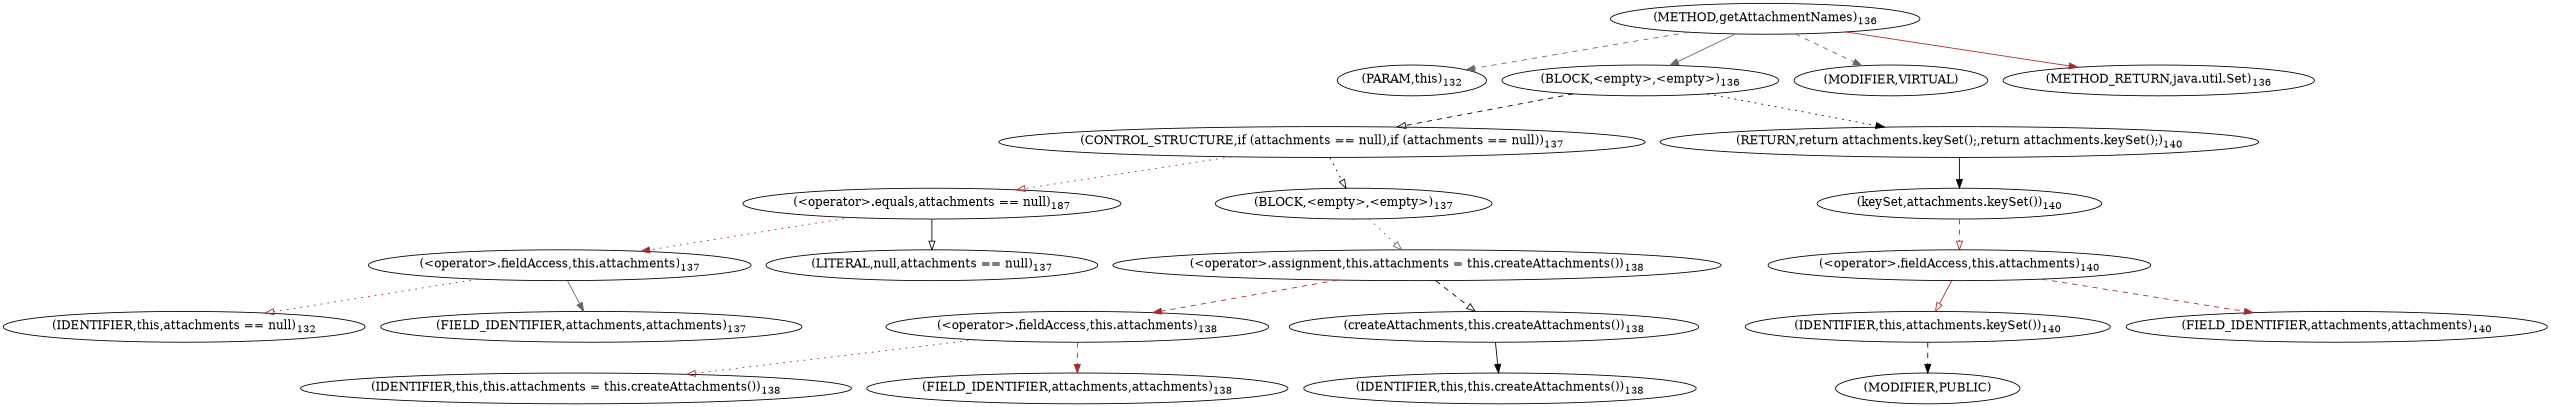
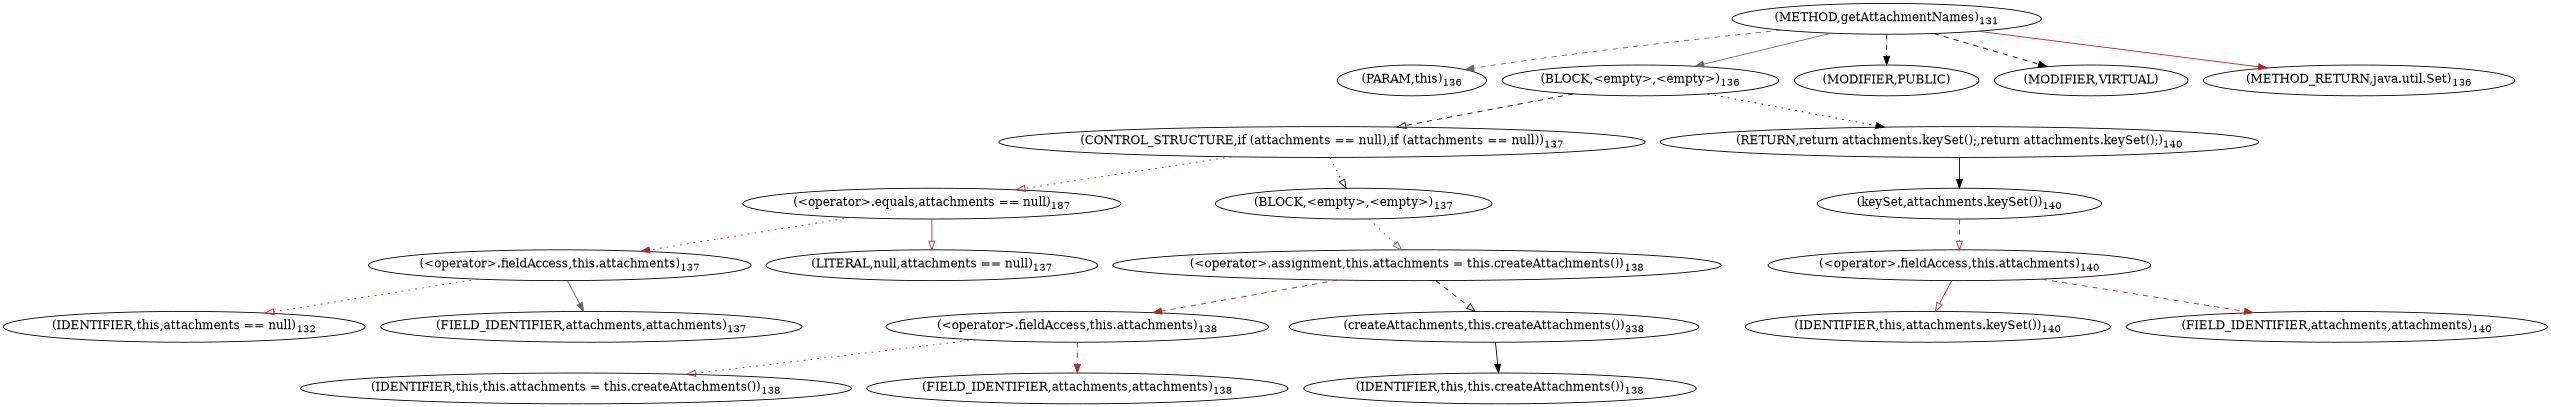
node "(METHOD,getAttachmentNames)": text "136" -> "131"
edge "(METHOD,getAttachmentNames)" -> "(MODIFIER,VIRTUAL)": color gray40 -> black
node "(PARAM,this)": text "132" -> "136"
edge "(<operator>.equals,attachments == null)" -> "(LITERAL,null,attachments == null)": color black -> brown
node "(createAttachments,this.createAttachments())": text "138" -> "338"
edge "(IDENTIFIER,this,attachments.keySet())" -> "(MODIFIER,PUBLIC)": now "(METHOD,getAttachmentNames)" -> "(MODIFIER,PUBLIC)"
